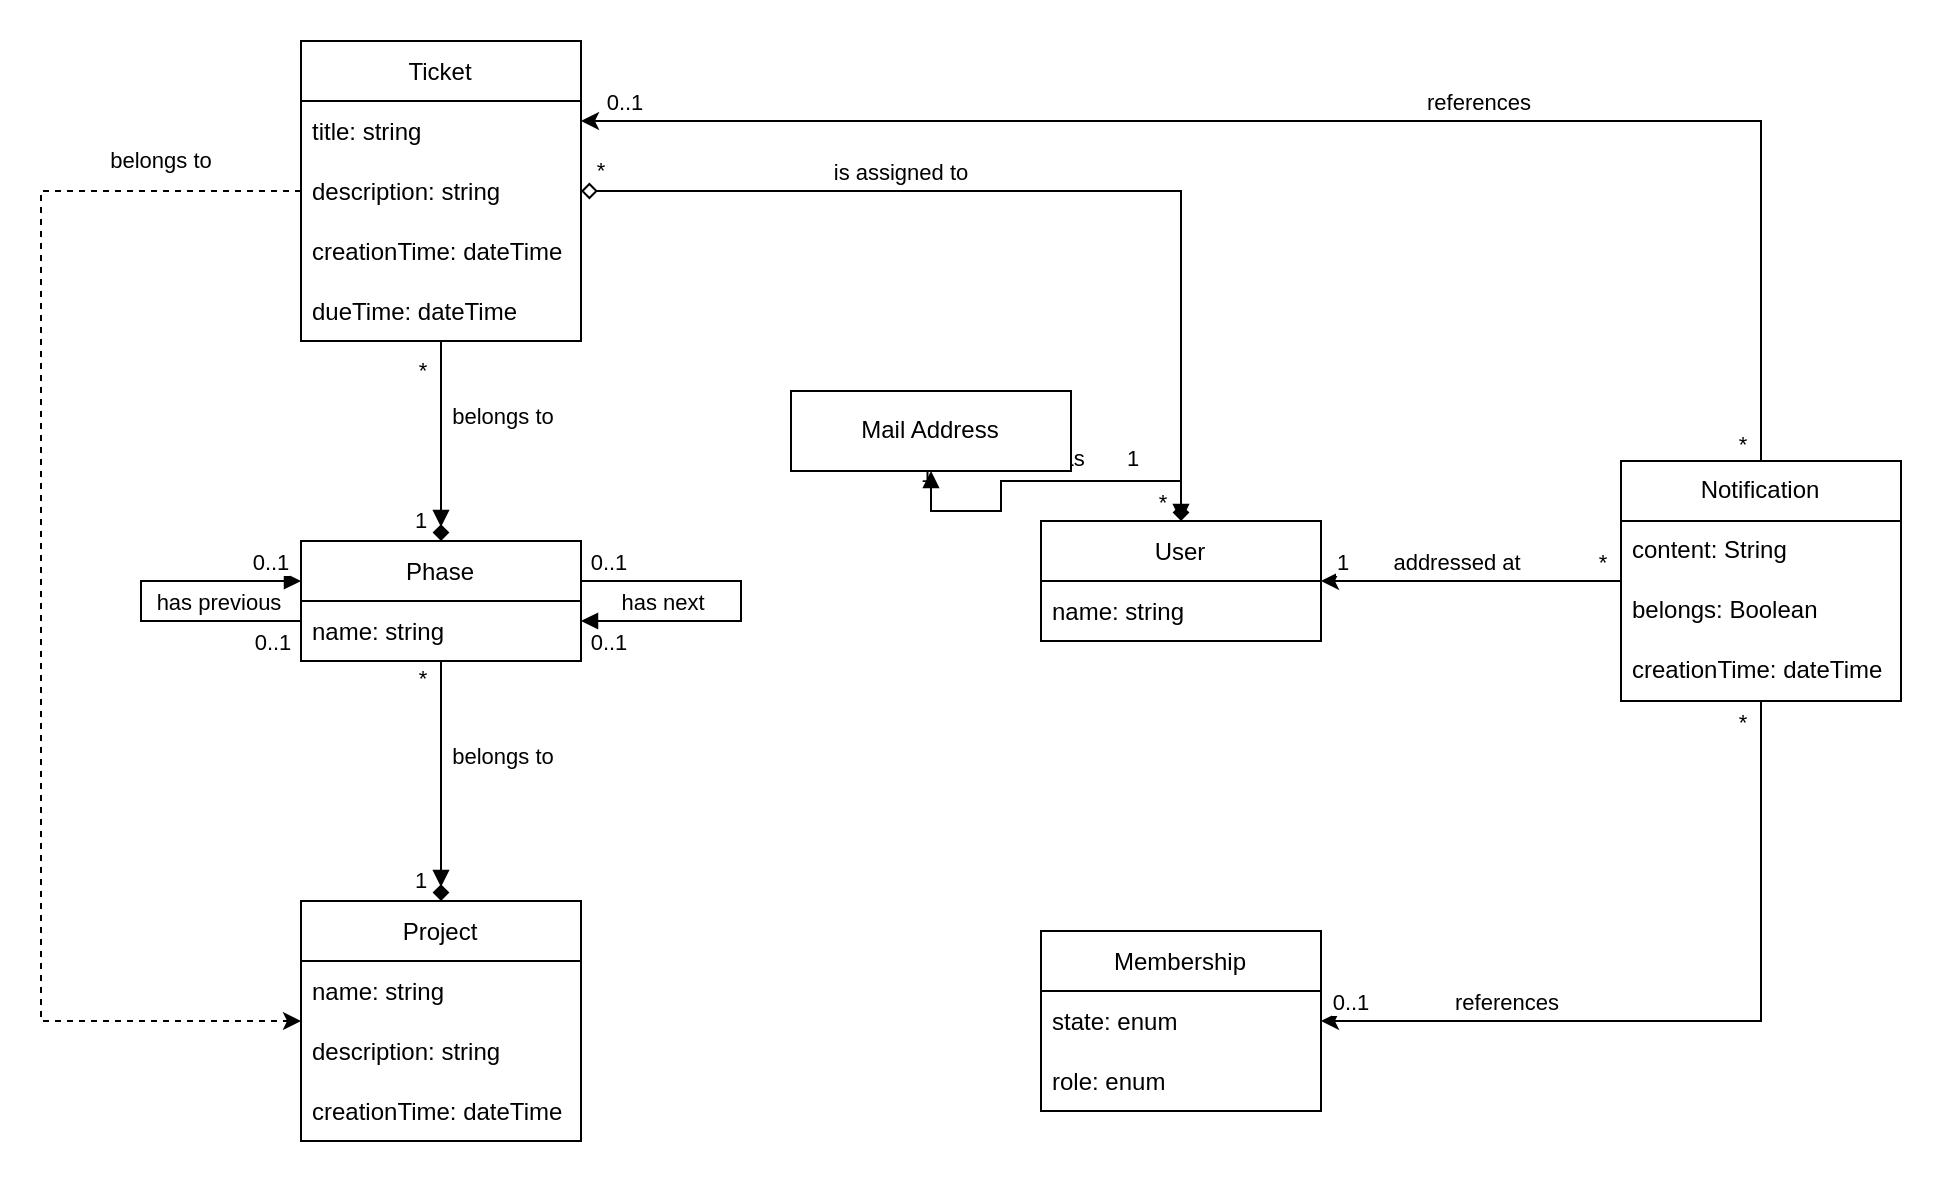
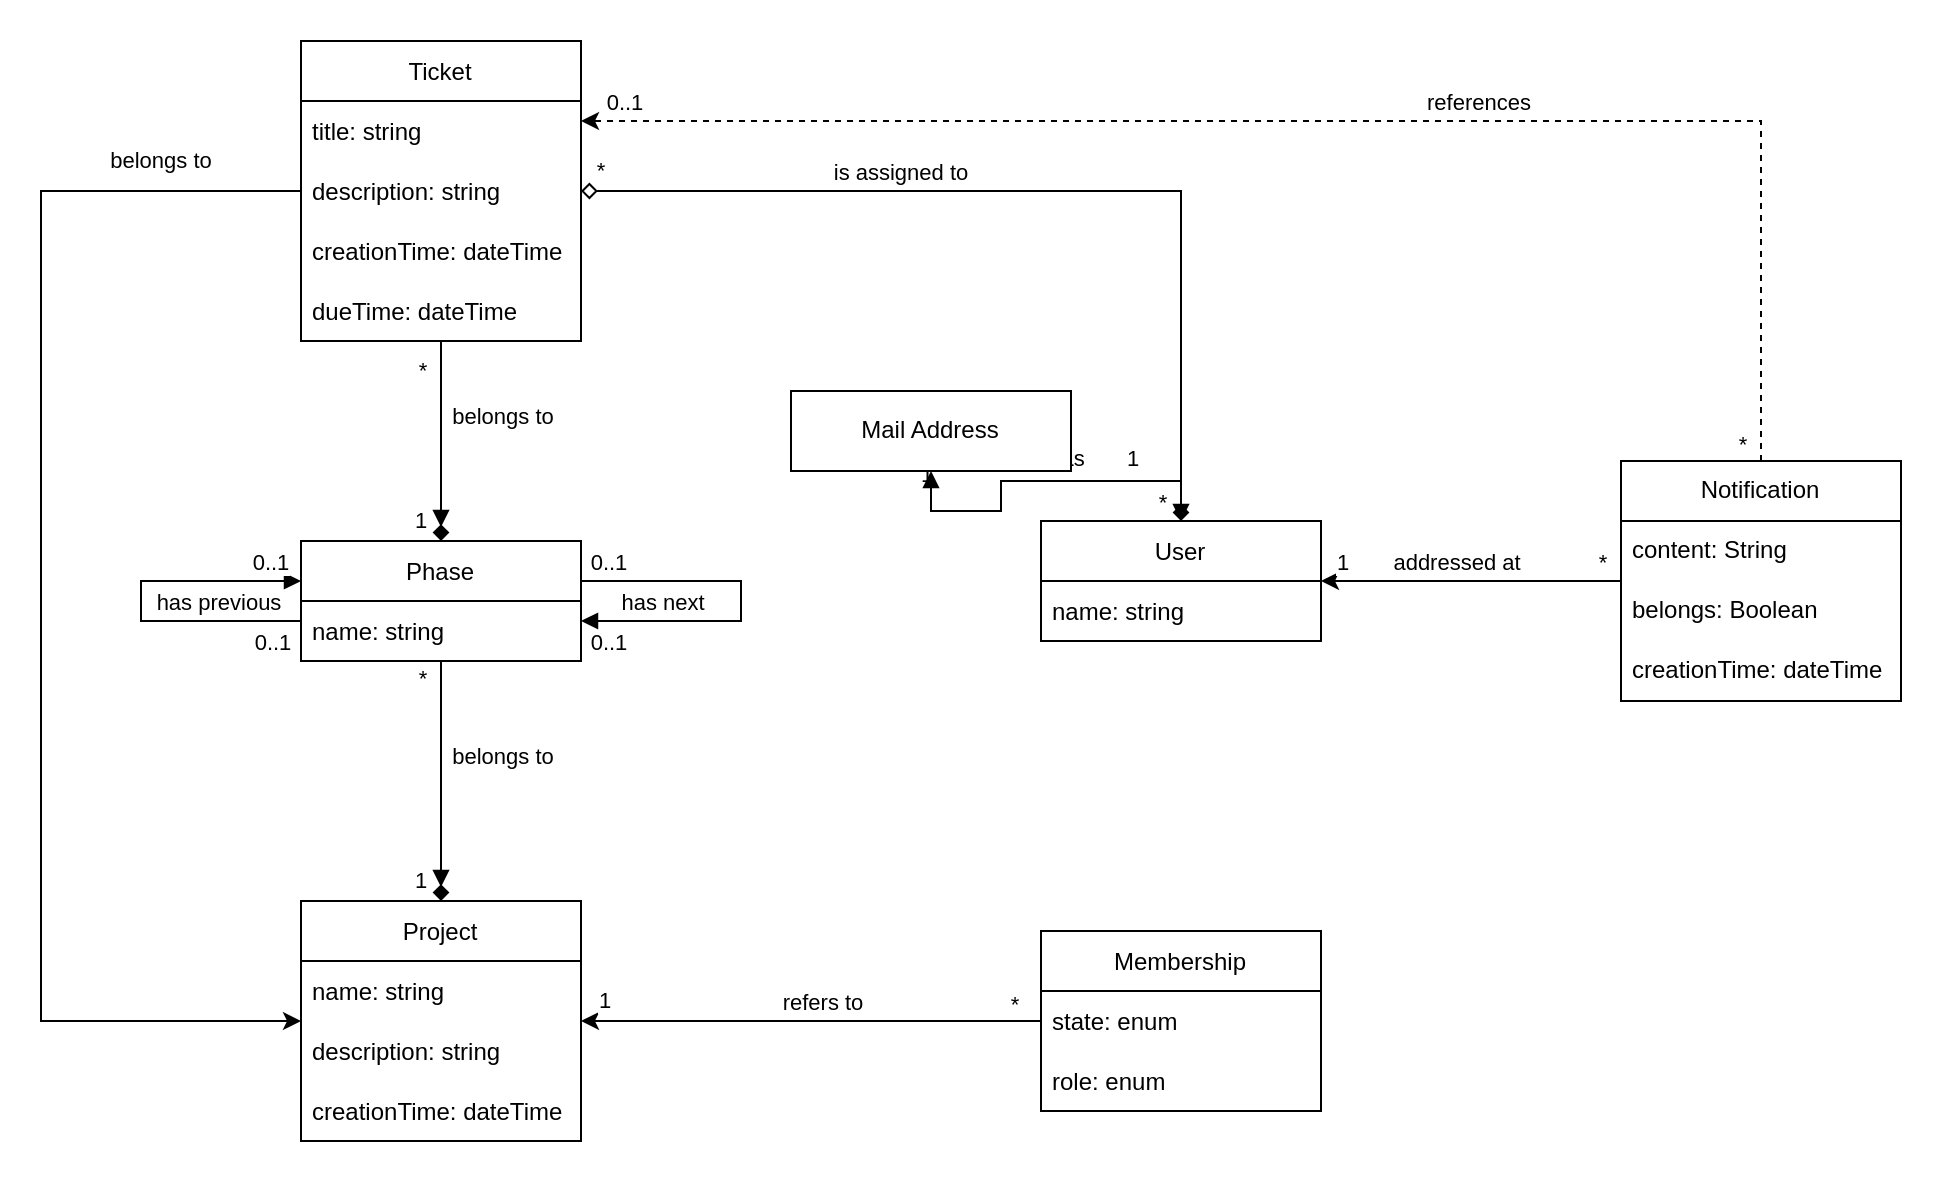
edge "Notification" -> "Ticket": style solid -> dashed
edge "Ticket" -> "Project": style dashed -> solid
edge "Membership" -> "Project": added, labels "*", "refers to", "1"
edge "Notification" -> "Membership": removed, labels "*", "references", "0..1"
